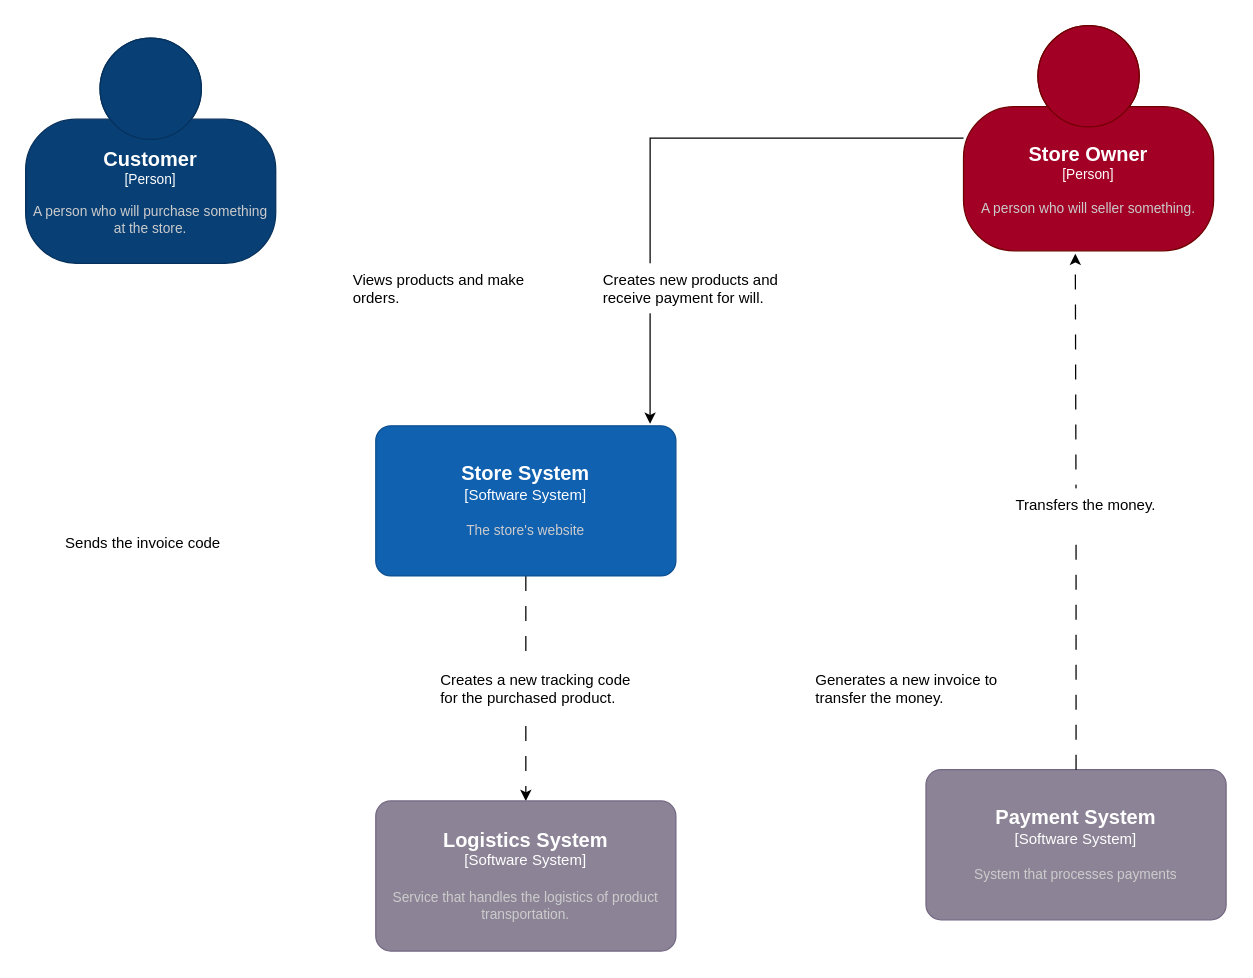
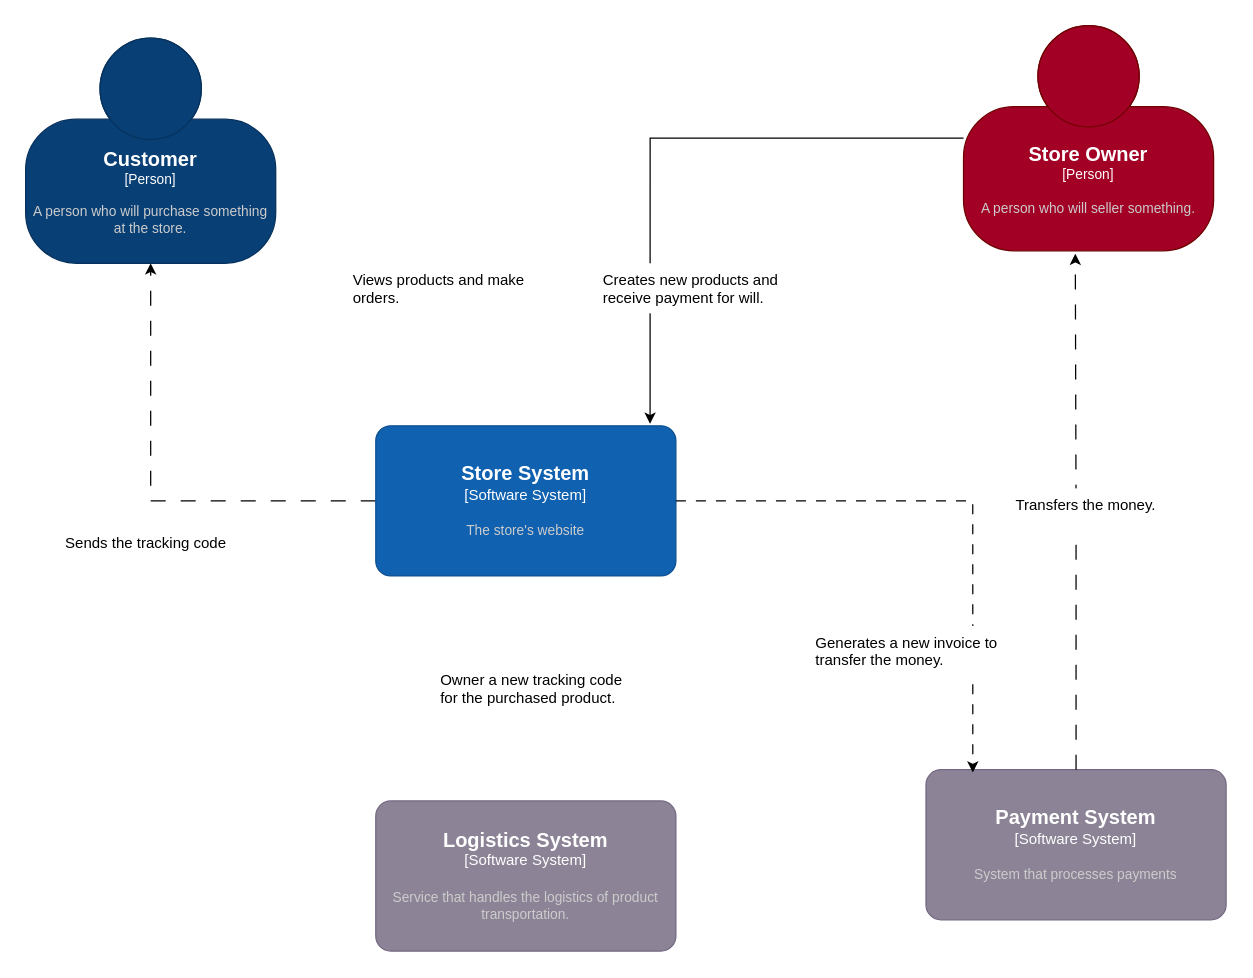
edge "Store System [Software System] The store's website" -> "Payment System [Software System] System that processes payments": added
node "Sends the invoice code": label "Sends the invoice code" -> "Sends the tracking code"
edge "Store System [Software System] The store's website" -> "Logistics System [Software System] Service that handles the logistics of product transportation.": now "Store System [Software System] The store's website" -> "Customer [Person] A person who will purchase something at the store."
node "Generates a new invoice to transfer the money.": moved (913, 688) -> (913, 651)
node "Creates a new tracking code for the purchased product.": label "Creates a new tracking code for the purchased product." -> "Owner a new tracking code for the purchased product."
